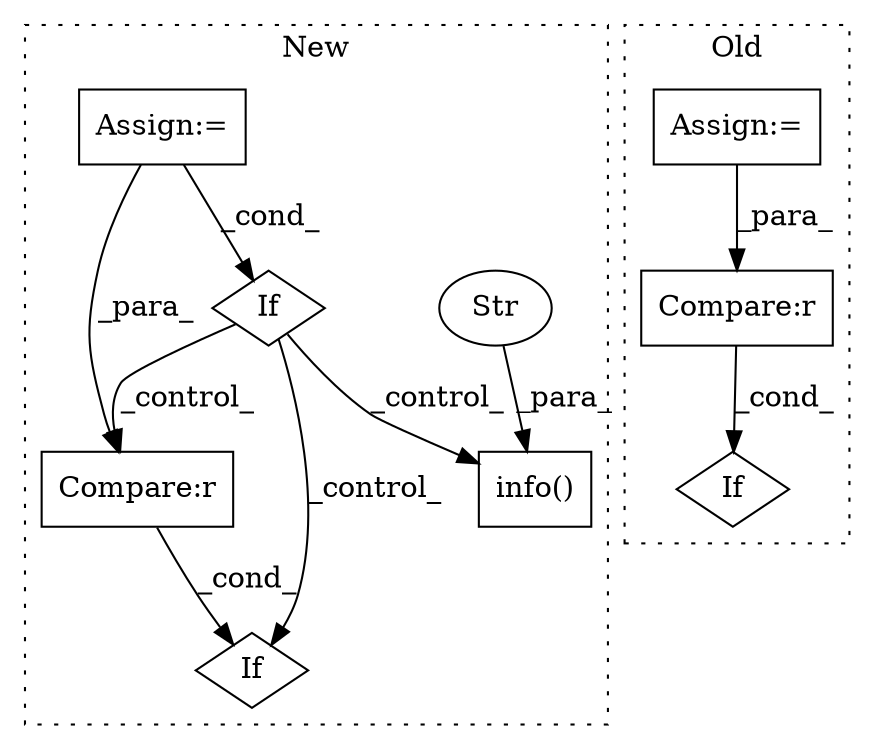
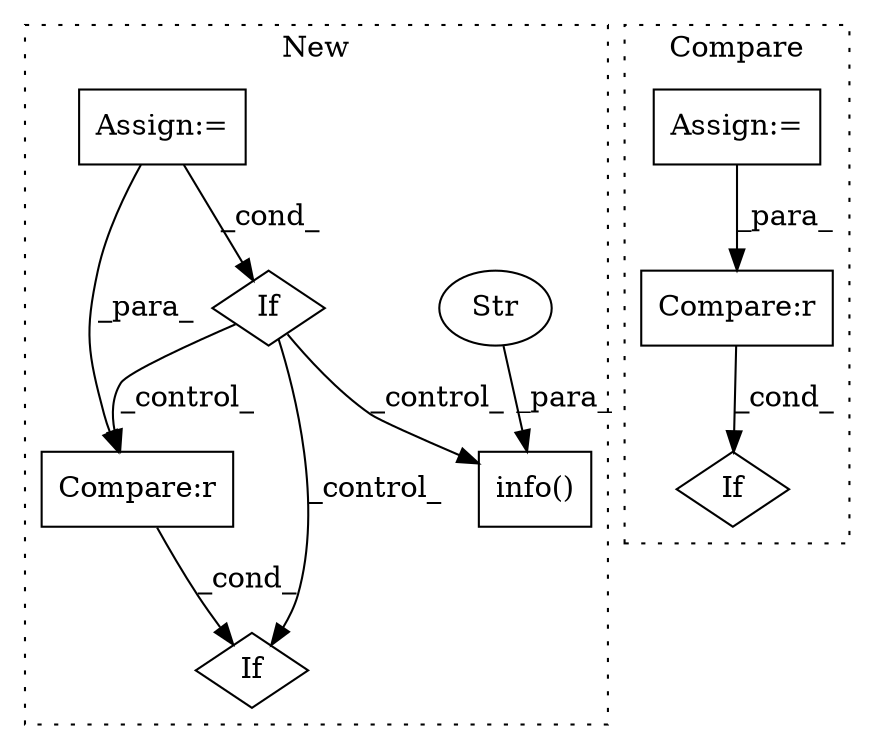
cluster "Old": label "Old" -> "Compare"
